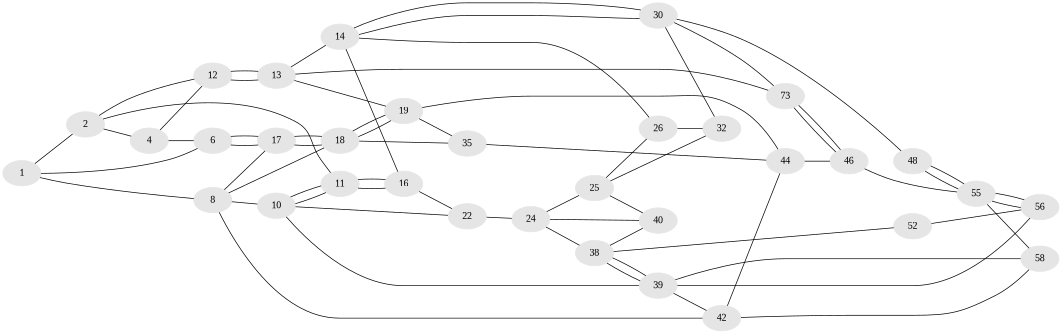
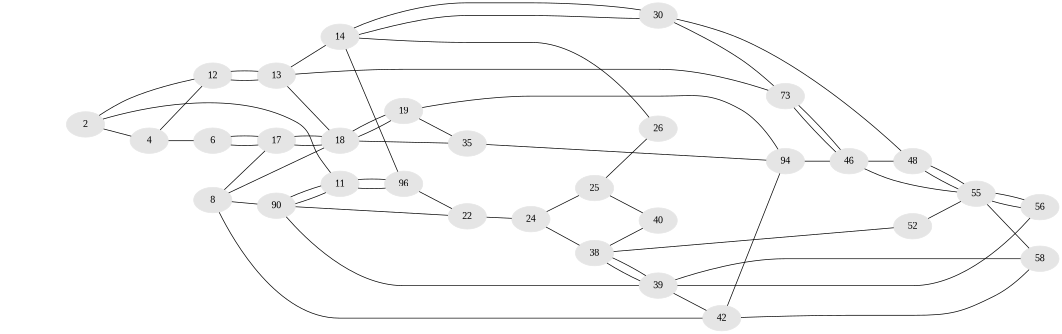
edge "13" -- "19": now "13" -- "18"
node "32": removed
node "44": label "44" -> "94"
edge "46" -- "48": added
node "1": removed
node "16": label "16" -> "96"
node "10": label "10" -> "90"
edge "56" -- "52": now "55" -- "52"
edge "24" -- "40": removed
